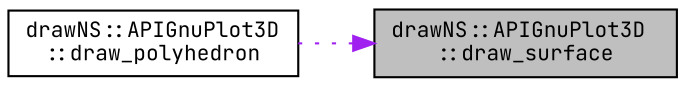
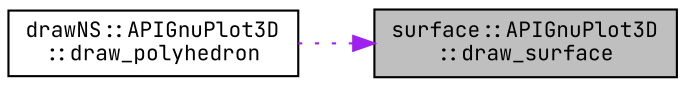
node "drawNS::APIGnuPlot3D ::draw_surface": label "drawNS::APIGnuPlot3D ::draw_surface" -> "surface::APIGnuPlot3D ::draw_surface"
